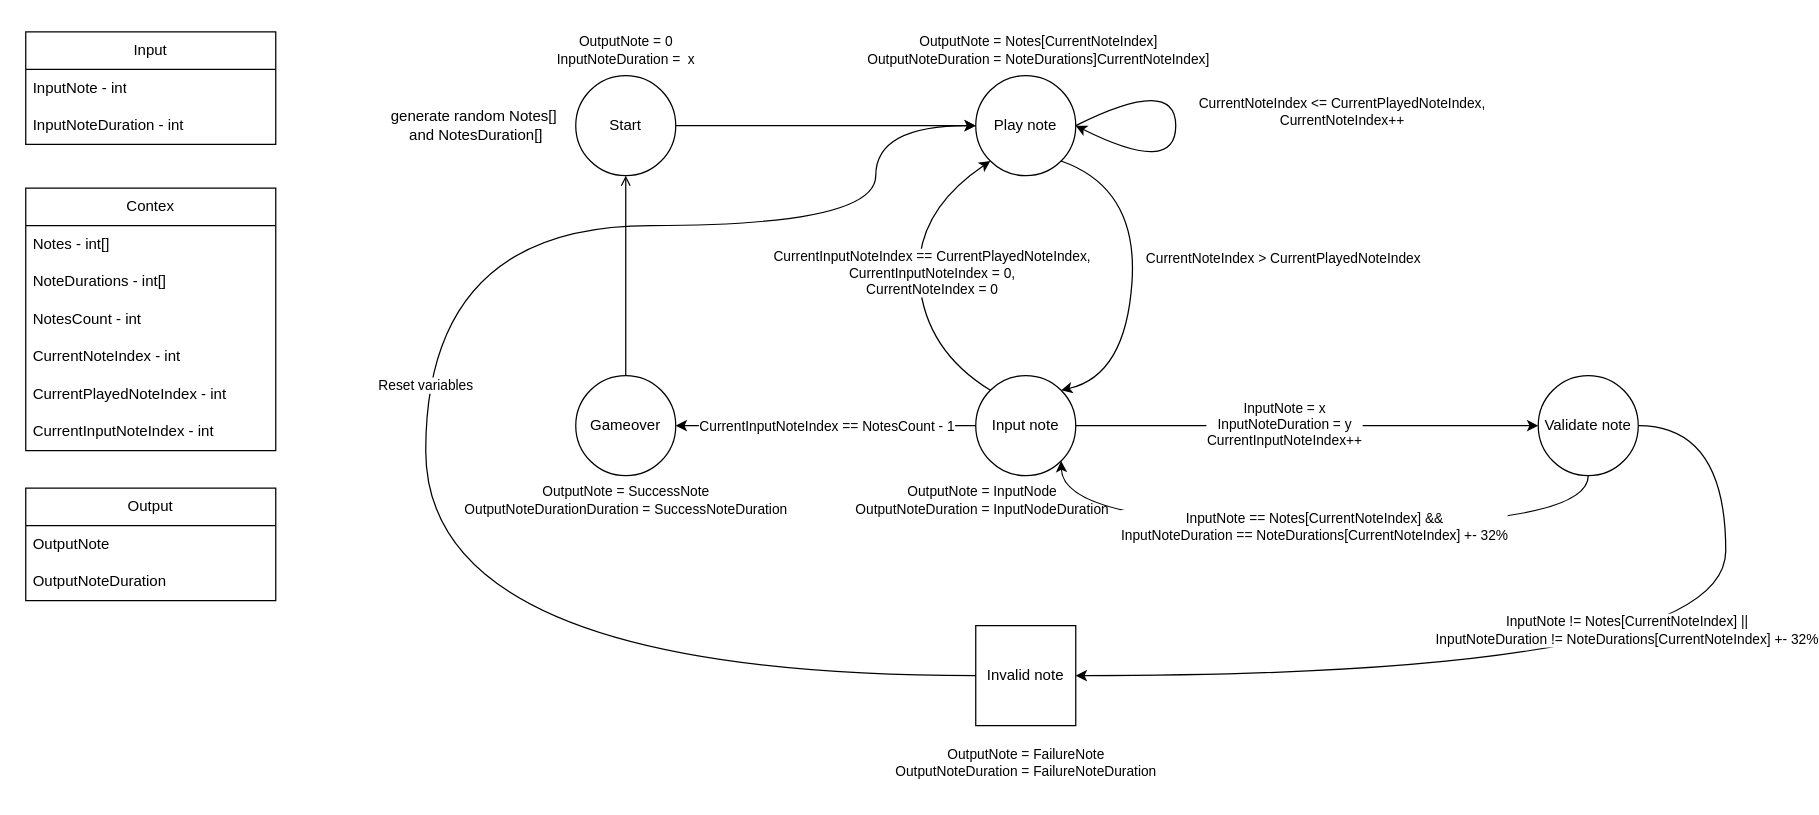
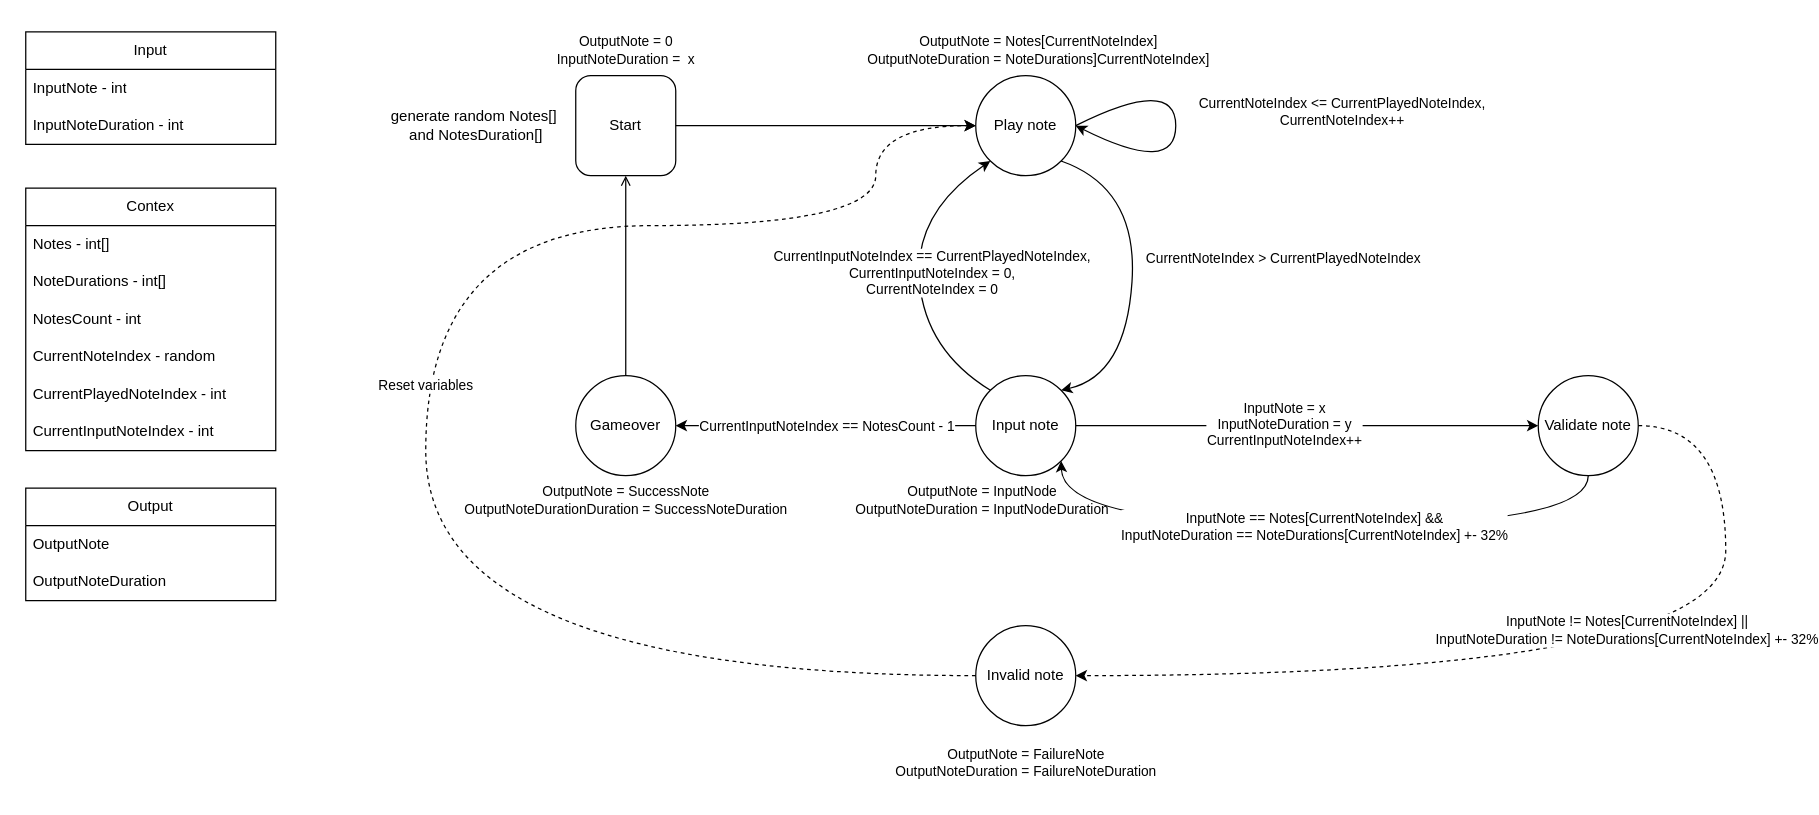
node "Start": shape ellipse -> rounded rectangle
node "CurrentNoteIndex - int": label "CurrentNoteIndex - int" -> "CurrentNoteIndex - random"
edge "Invalid note" -> "Play note": style solid -> dashed
edge "Validate note" -> "Invalid note": style solid -> dashed
node "Invalid note": shape rectangle -> ellipse
